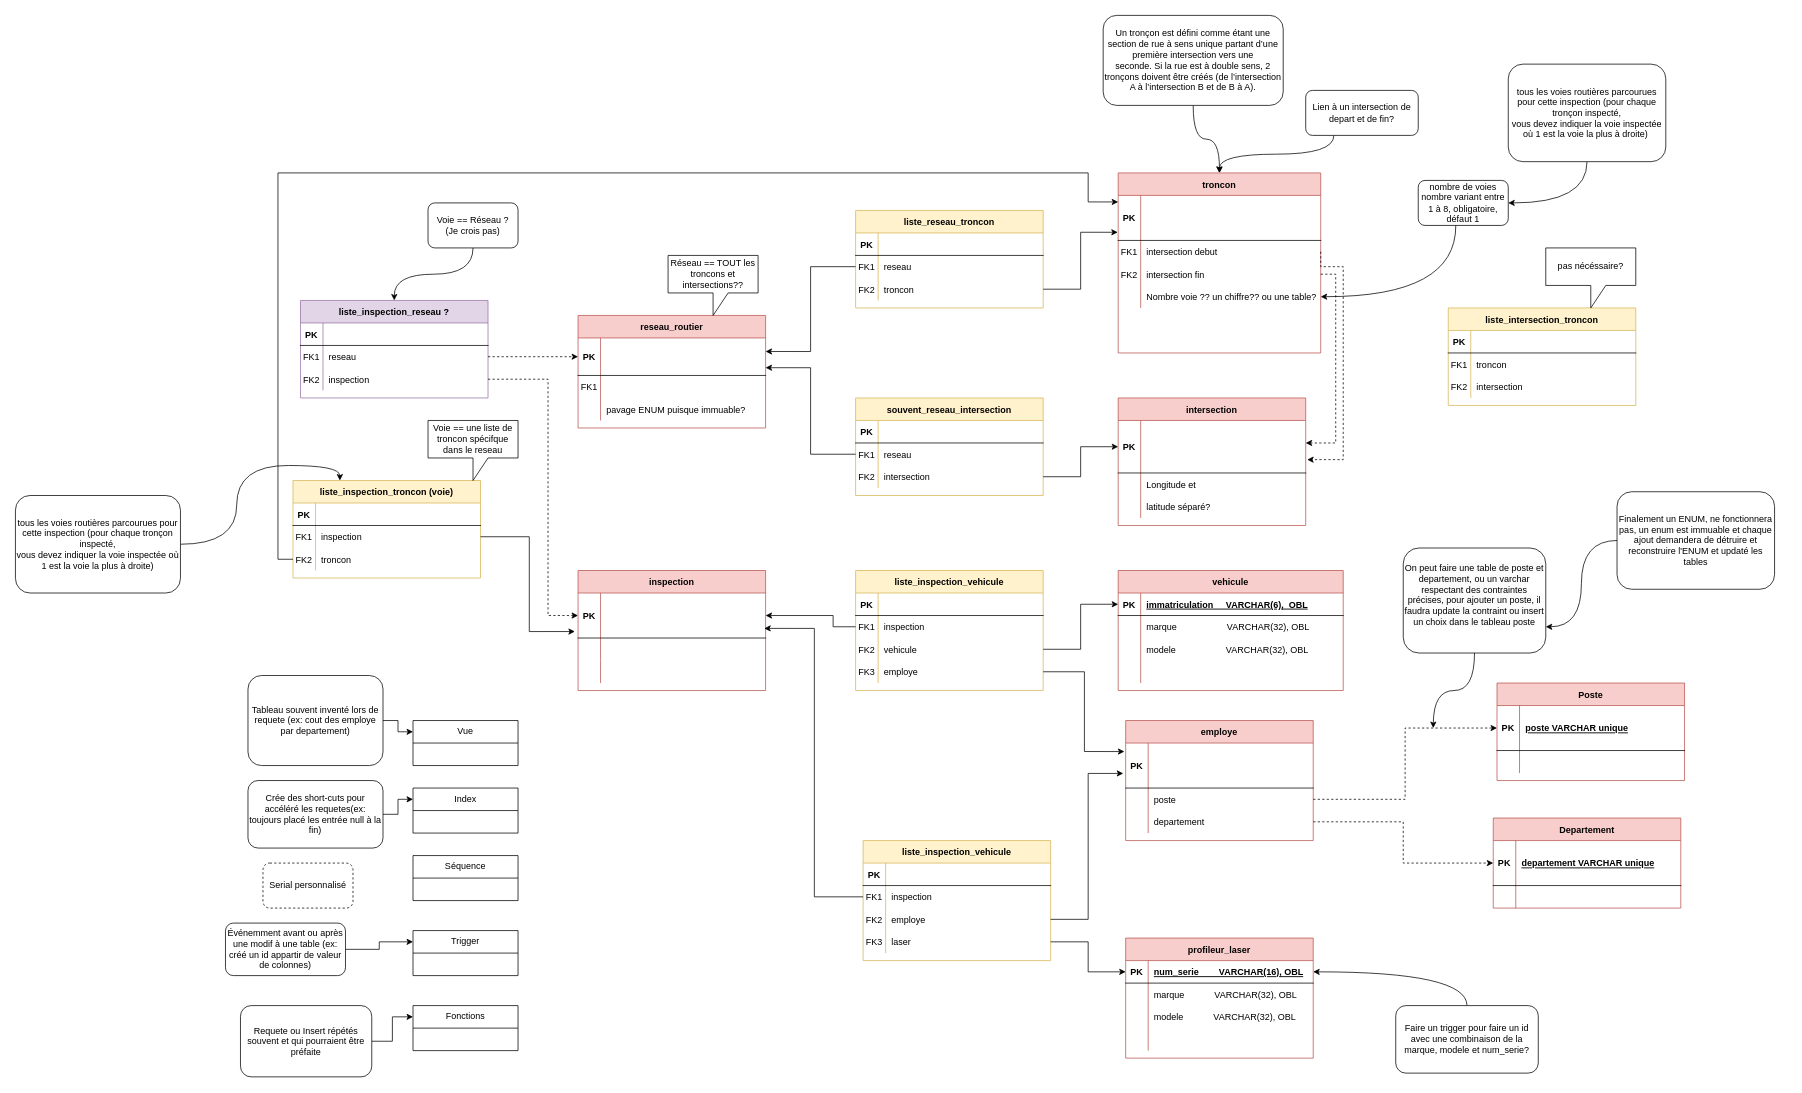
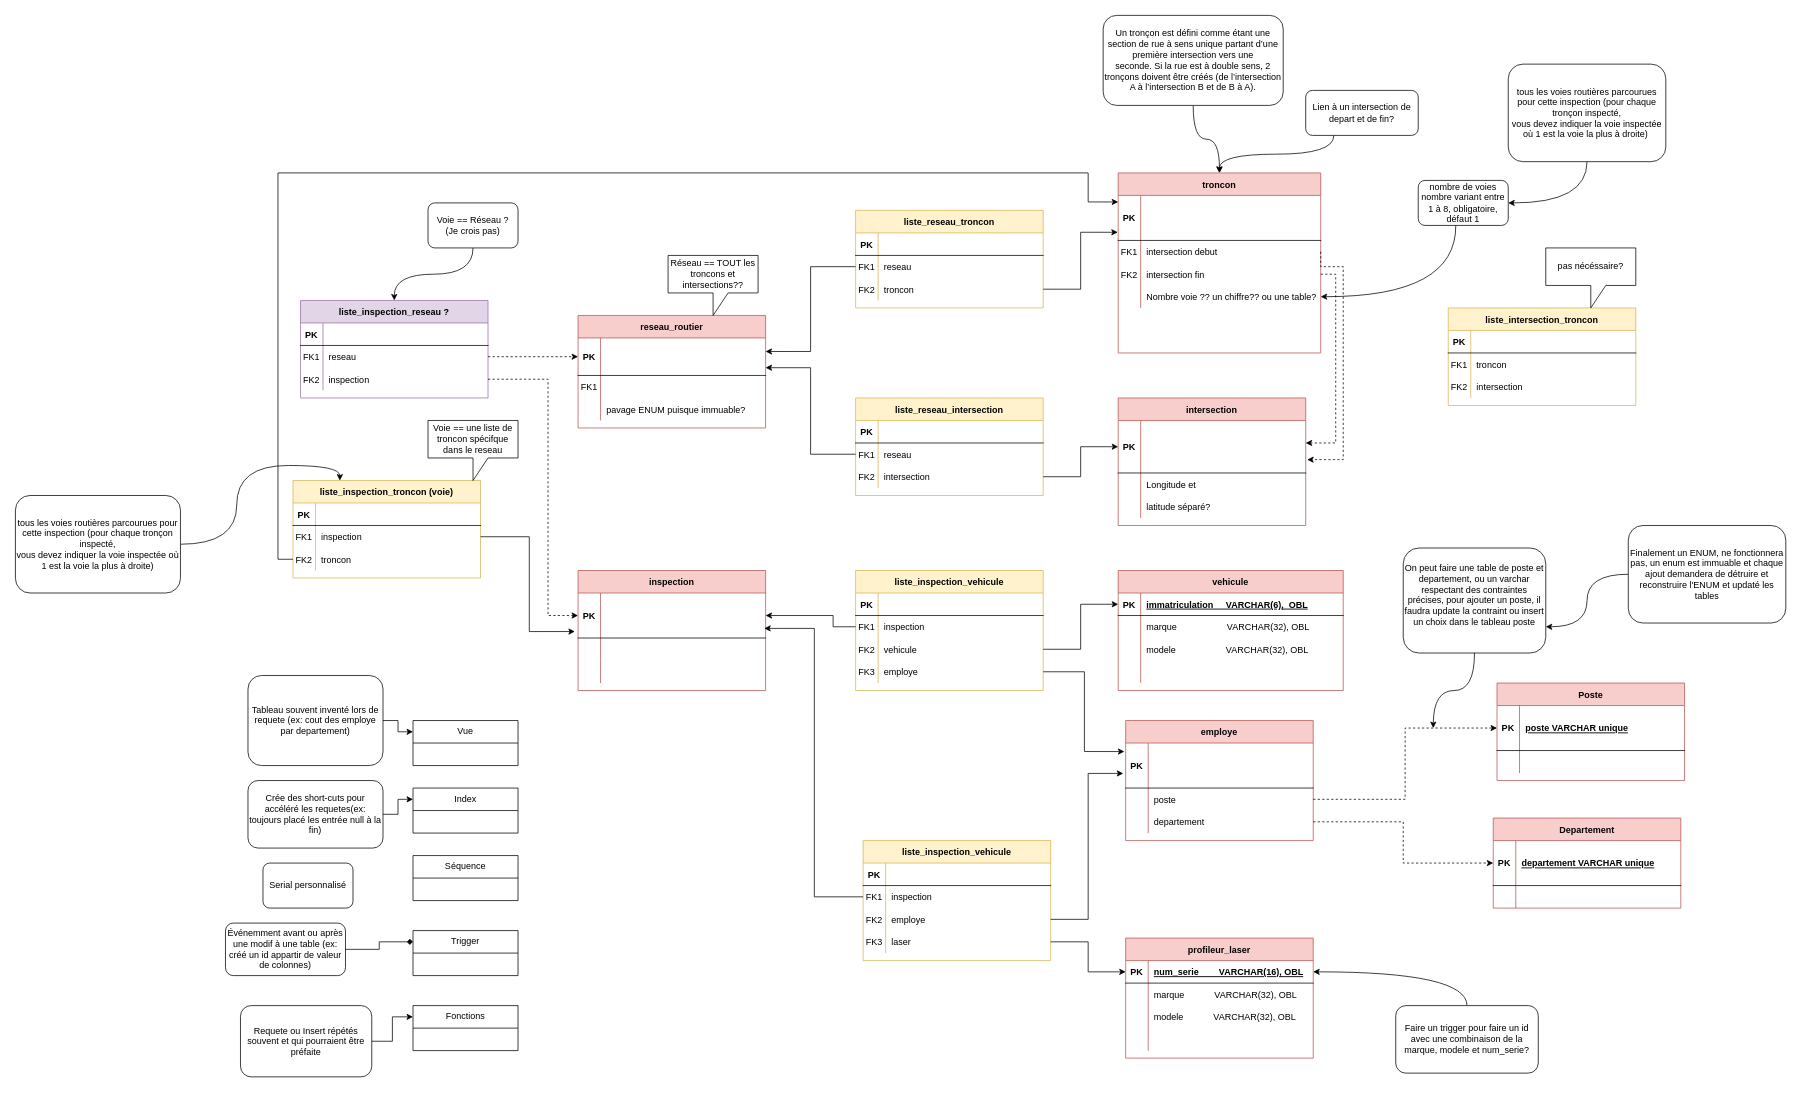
node "souvent_reseau_intersection": label "souvent_reseau_intersection" -> "liste_reseau_intersection"
node "Finalement un ENUM, ne fonctionnera pas, un enum est immuable et chaque ajout demandera de détruire et reconstruire l'ENUM et updaté les tables": moved (1695, 540) -> (1707, 574)
node "Serial personnalisé": style dashed -> solid
edge "Événemment avant ou après une modif à une table (ex: créé un id appartir de valeur de colonnes)" -> "Trigger": arrowhead classic -> diamond
